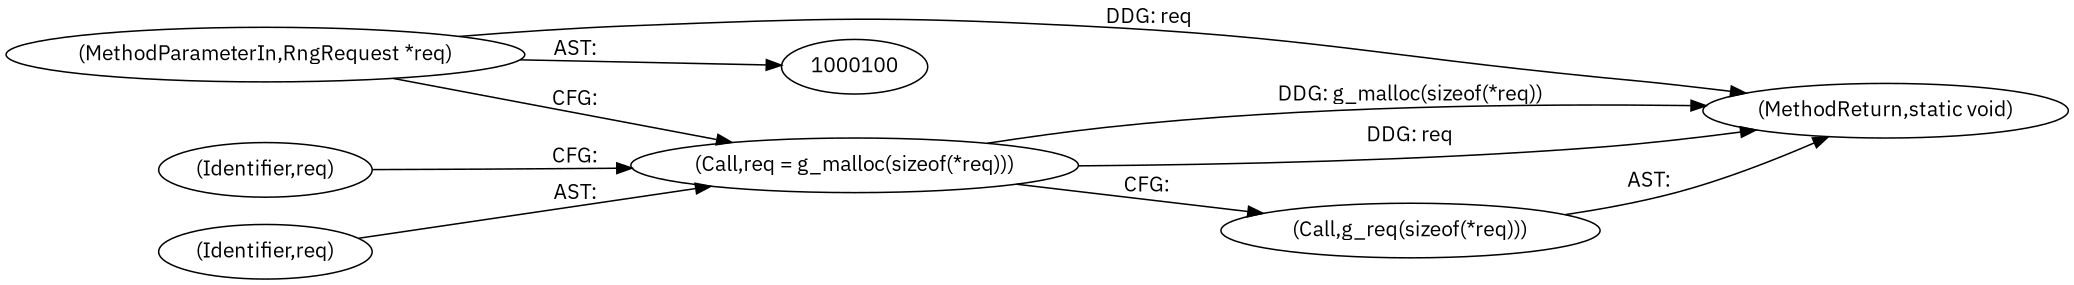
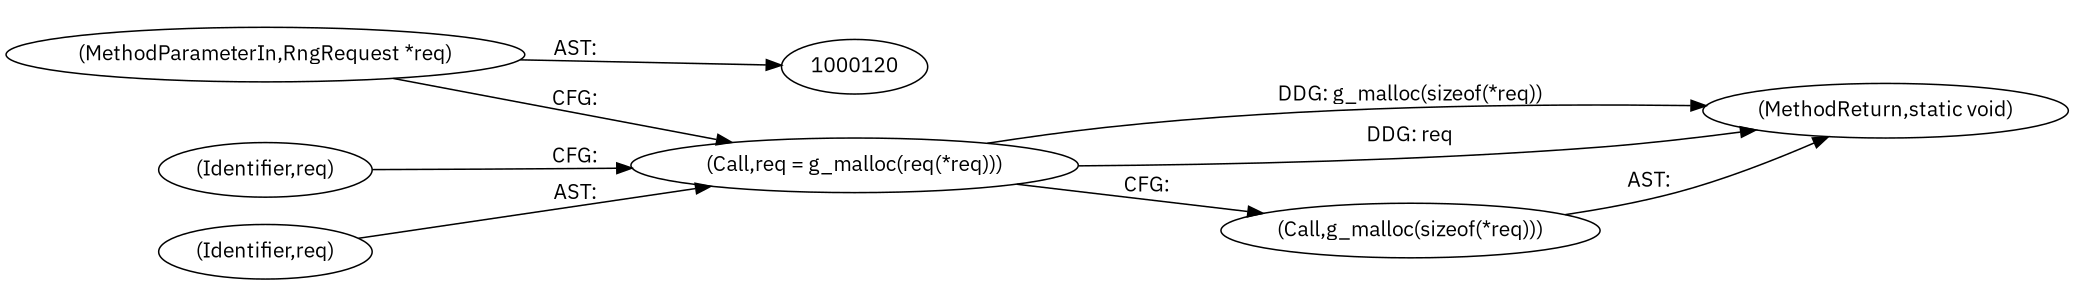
edge "(MethodParameterIn,RngRequest *req)" -> "(MethodReturn,static void)": removed, label "DDG: req"
node "1000100": label "1000100" -> "1000120"
node "(Call,req = g_malloc(sizeof(*req)))": label "(Call,req = g_malloc(sizeof(*req)))" -> "(Call,req = g_malloc(req(*req)))"
node "(Call,g_req(sizeof(*req)))": label "(Call,g_req(sizeof(*req)))" -> "(Call,g_malloc(sizeof(*req)))"
